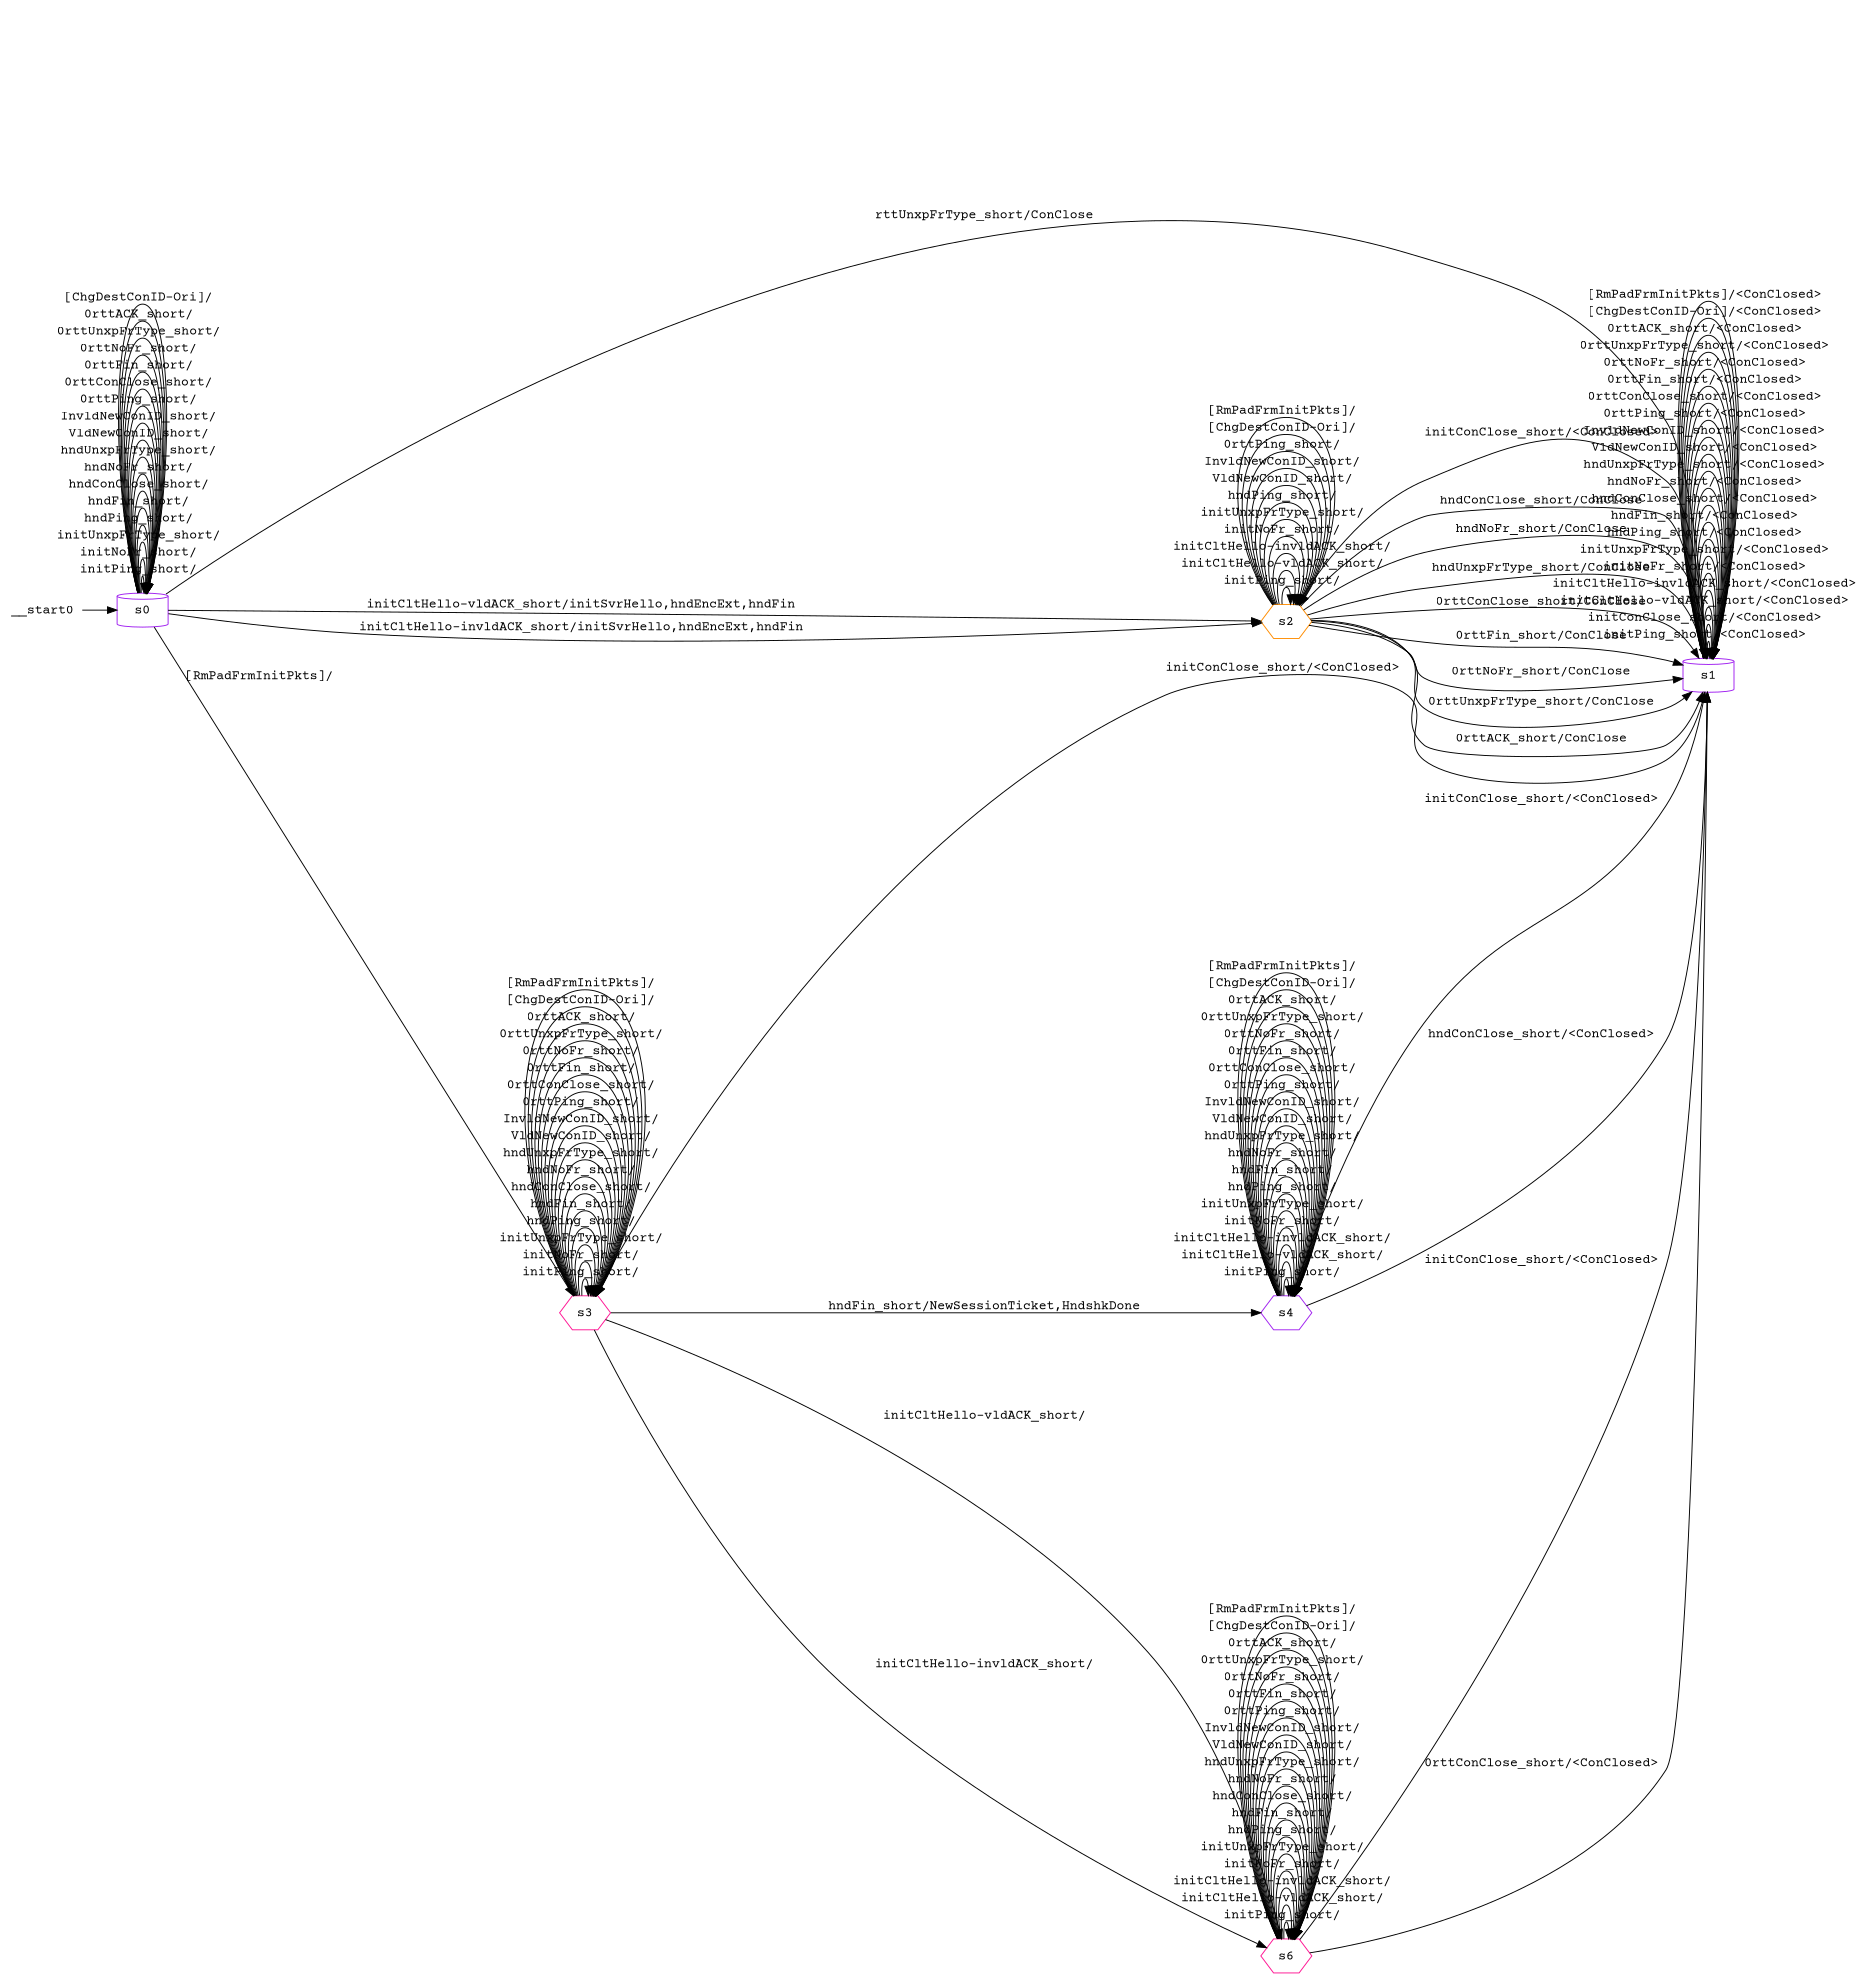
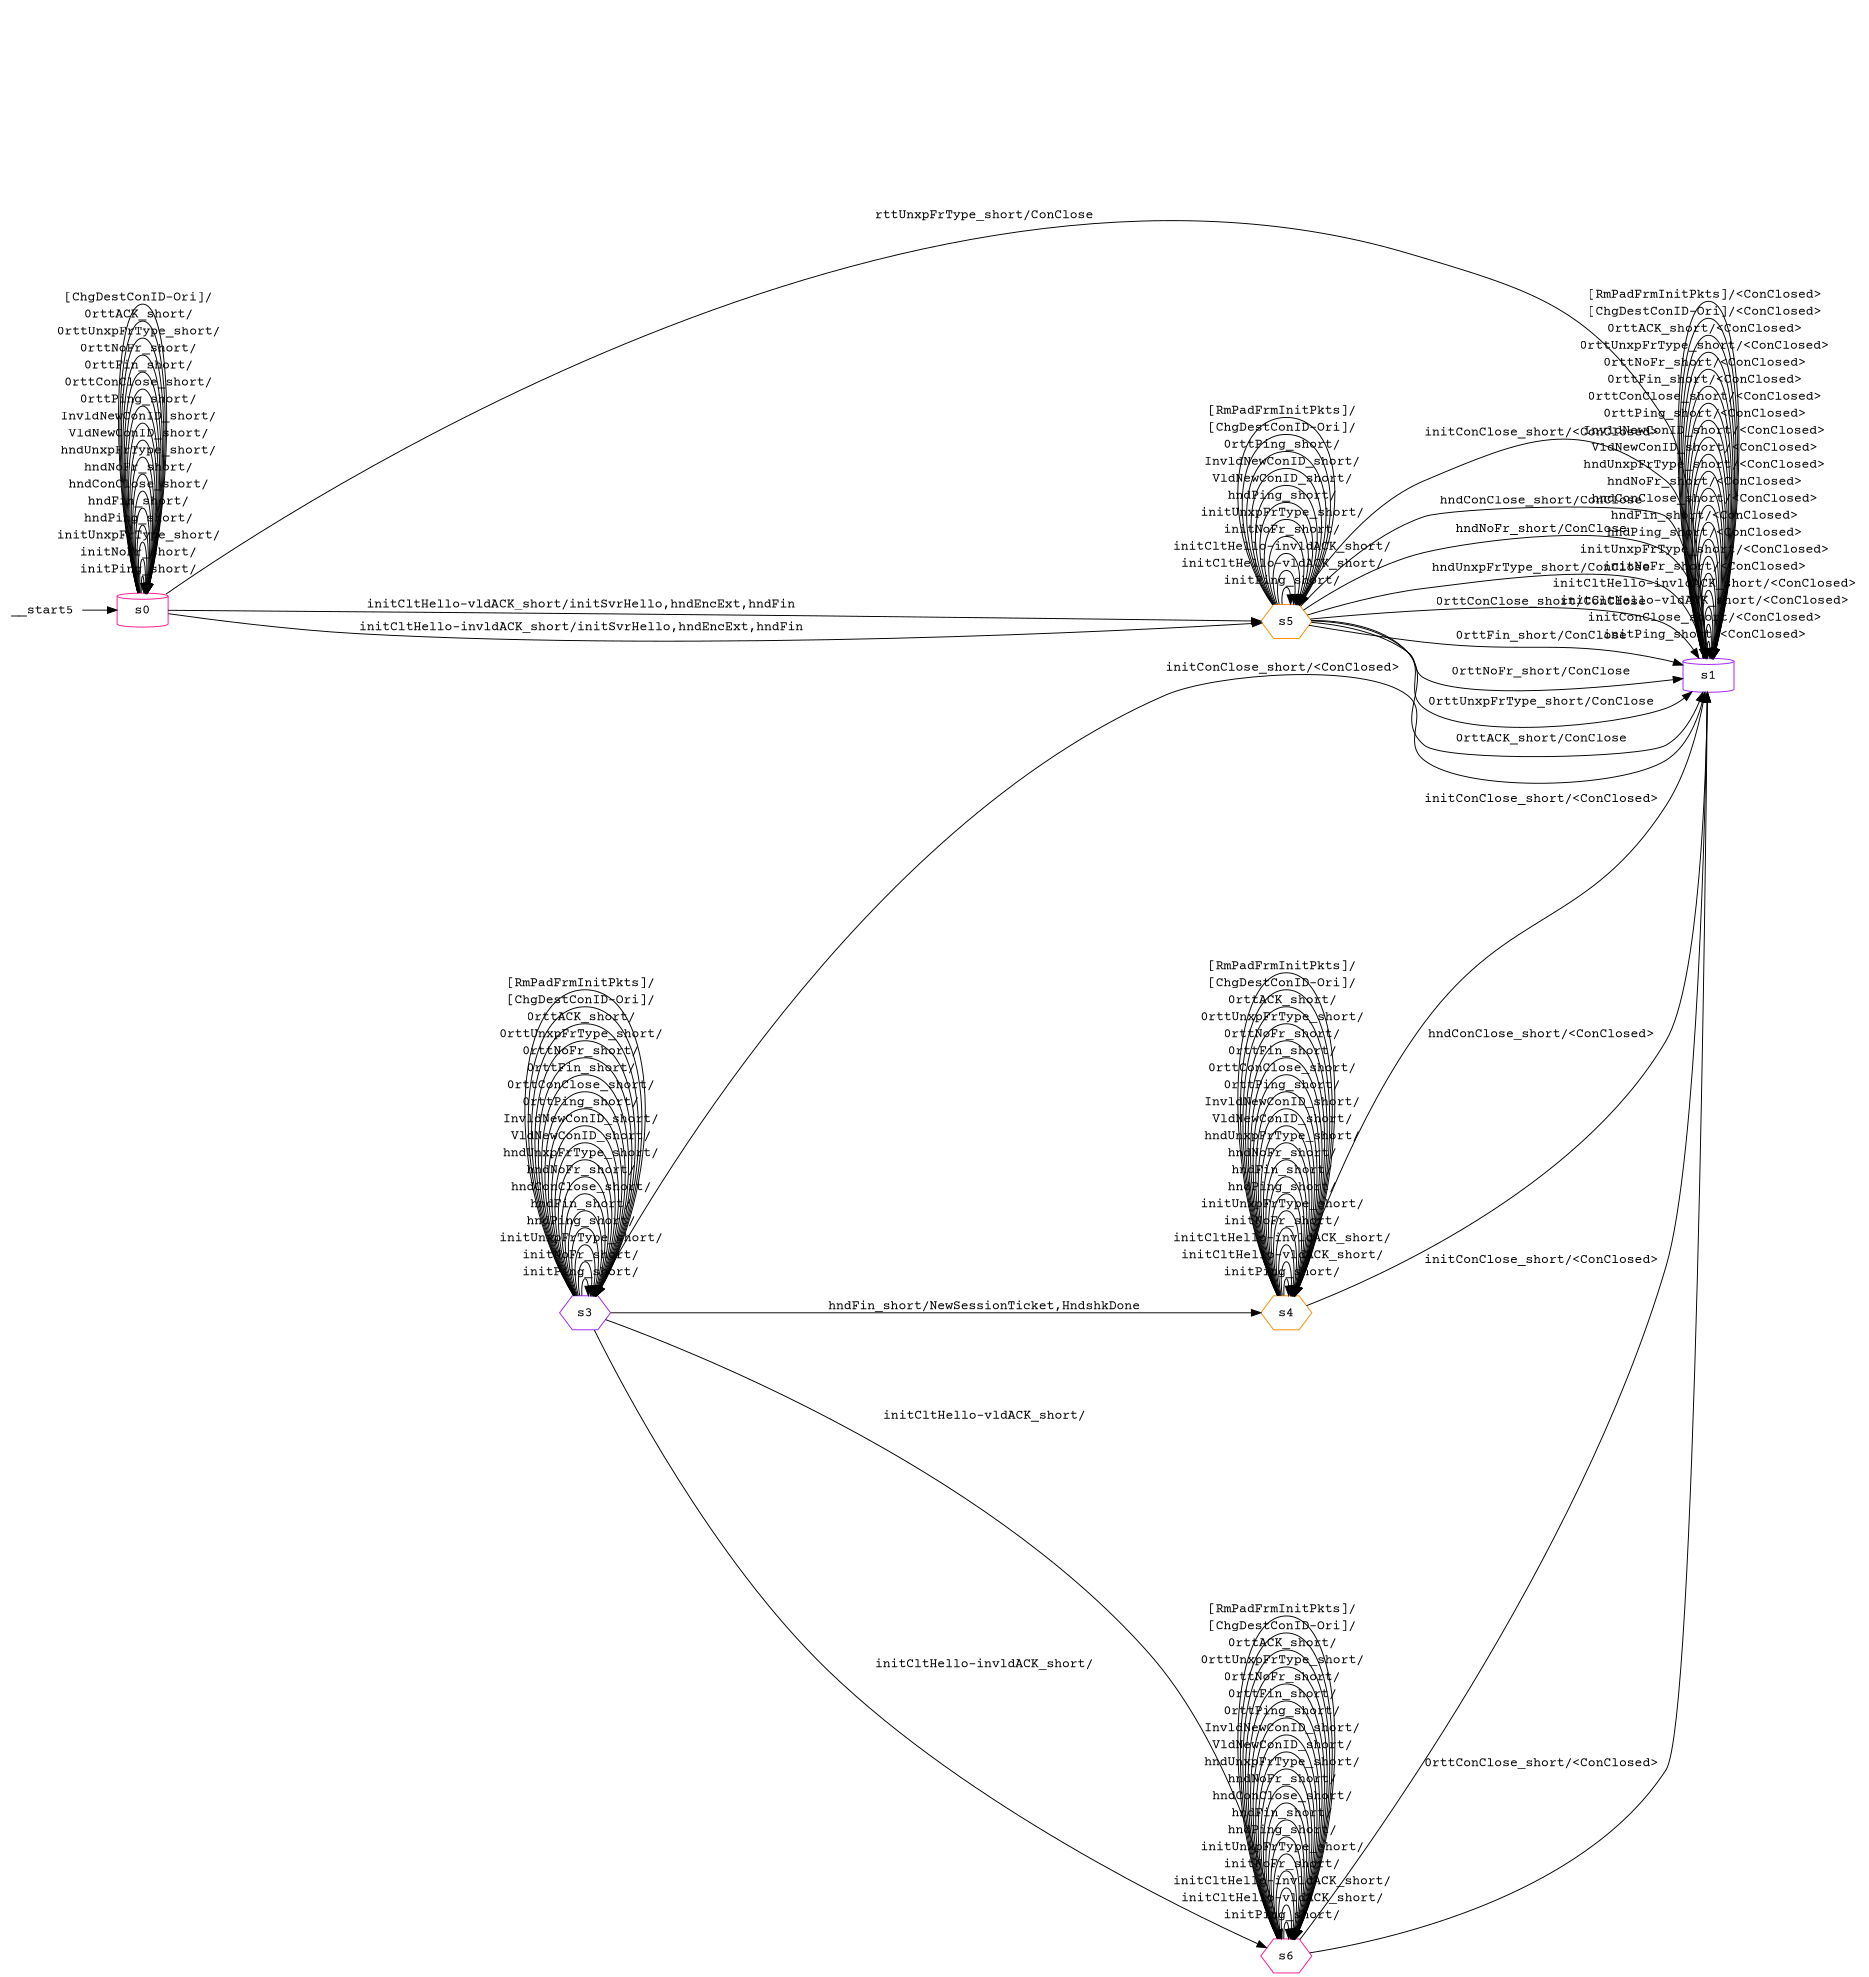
node "__start0": label "__start0" -> "__start5"
node "s0": color purple -> deeppink
node "s2": label "s2" -> "s5"
edge "s0" -> "s3": removed, label "[RmPadFrmInitPkts]/"
node "s3": color deeppink -> purple
node "s4": color purple -> darkorange
